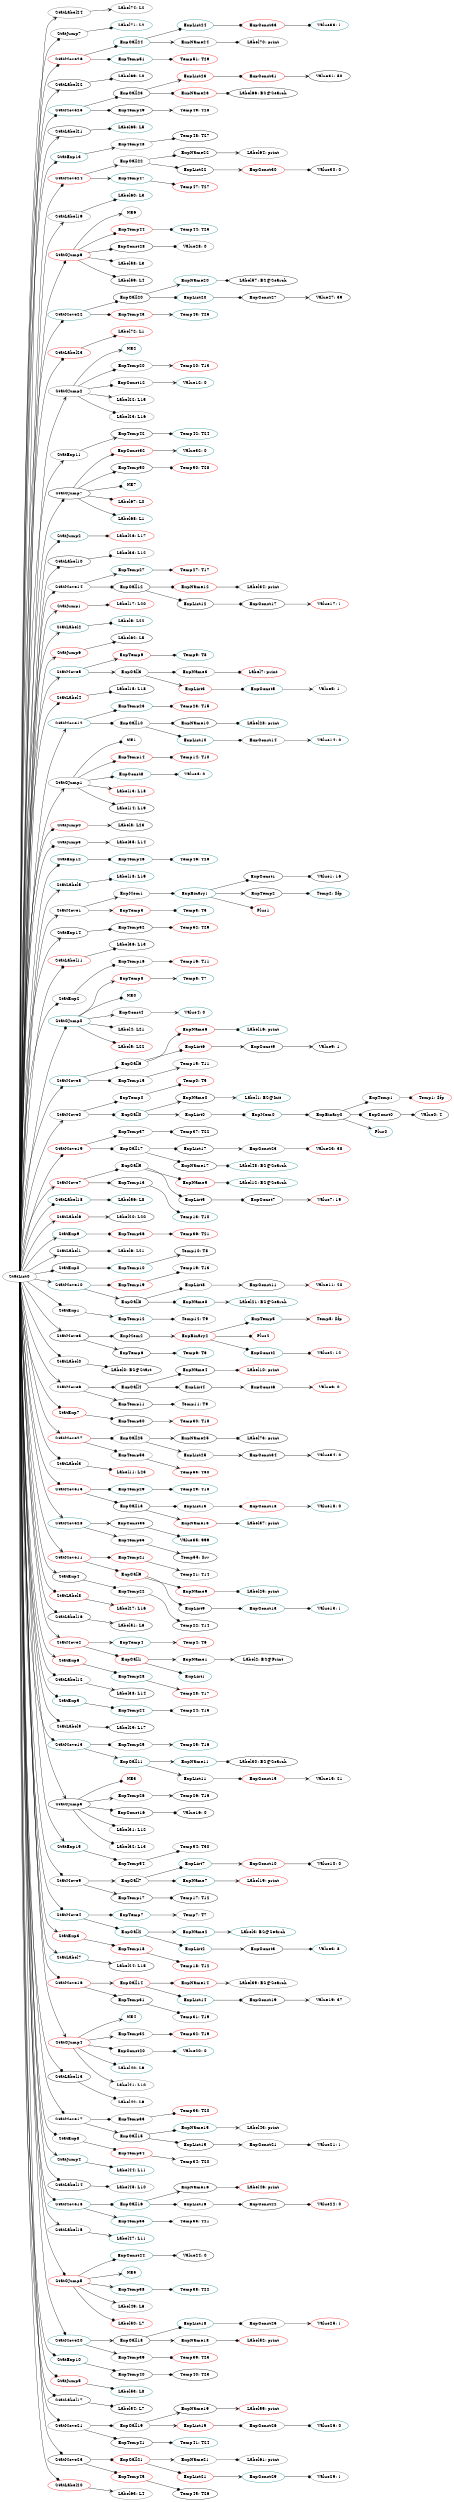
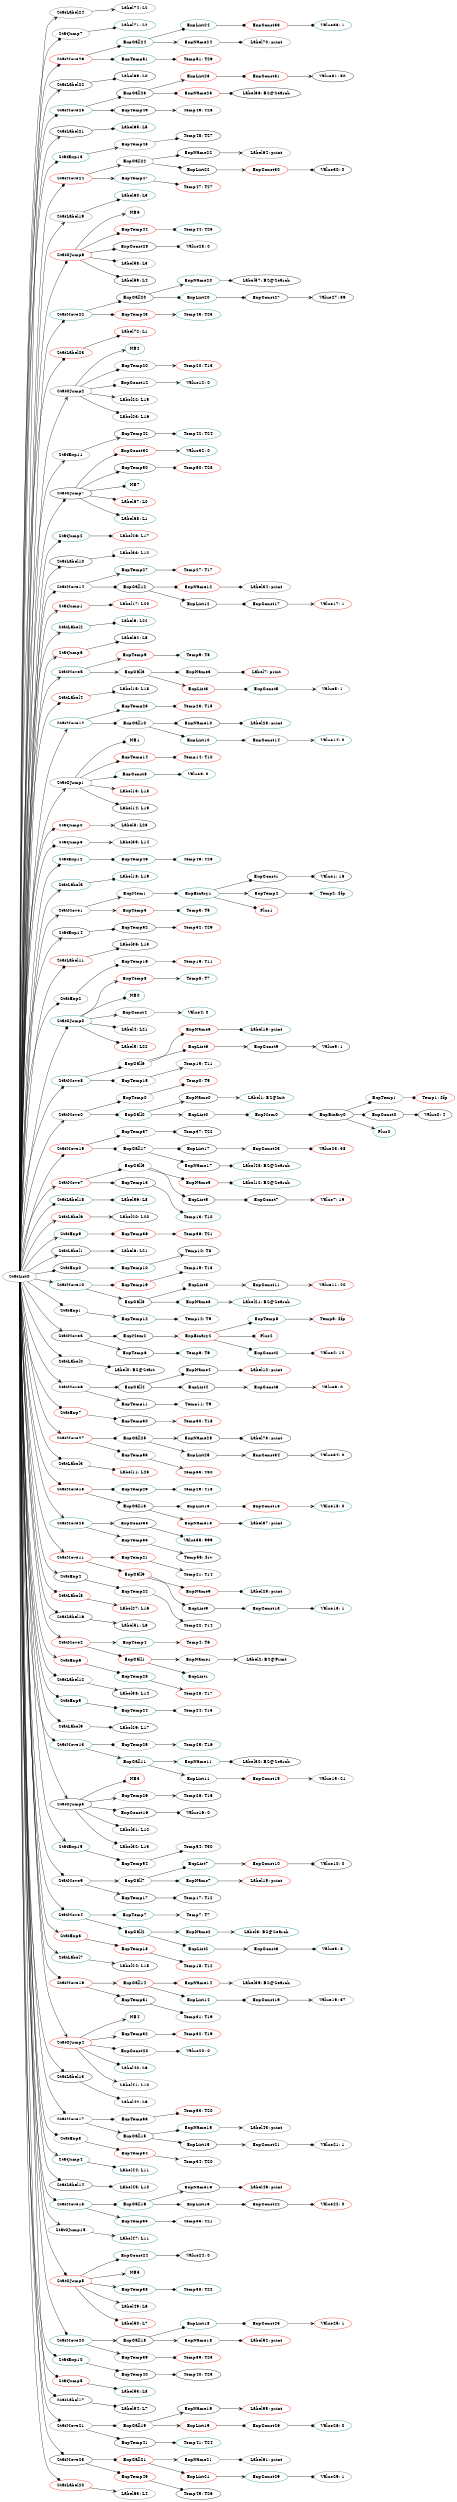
node "StatLabel15": label "StatLabel15" -> "StatCJump15"
